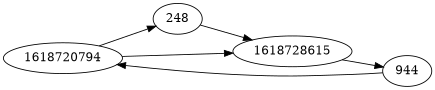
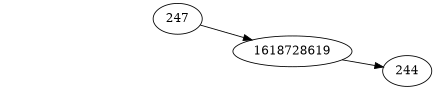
node "248": label "248" -> "247"
node "1618728615": label "1618728615" -> "1618728619"
node "1618720794": removed
node "944": label "944" -> "244"
